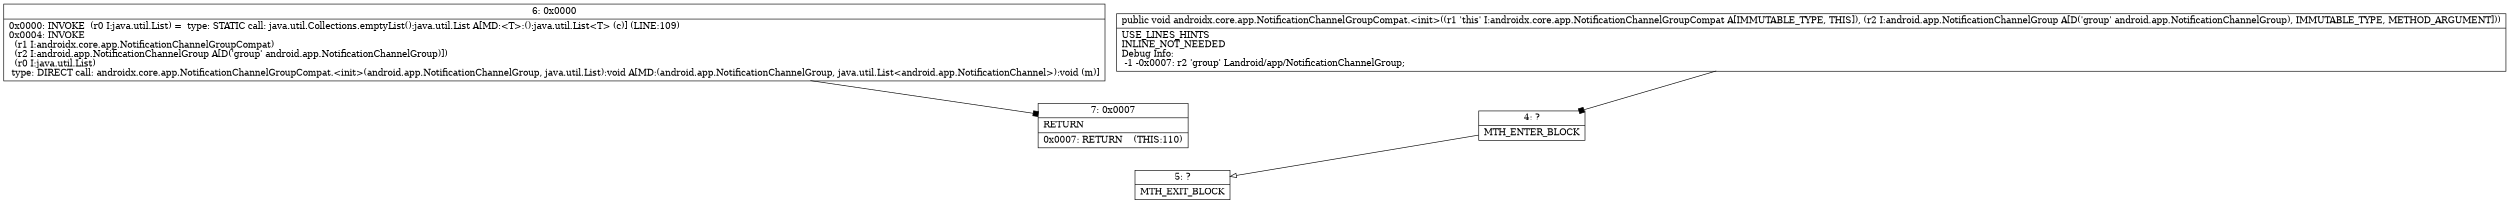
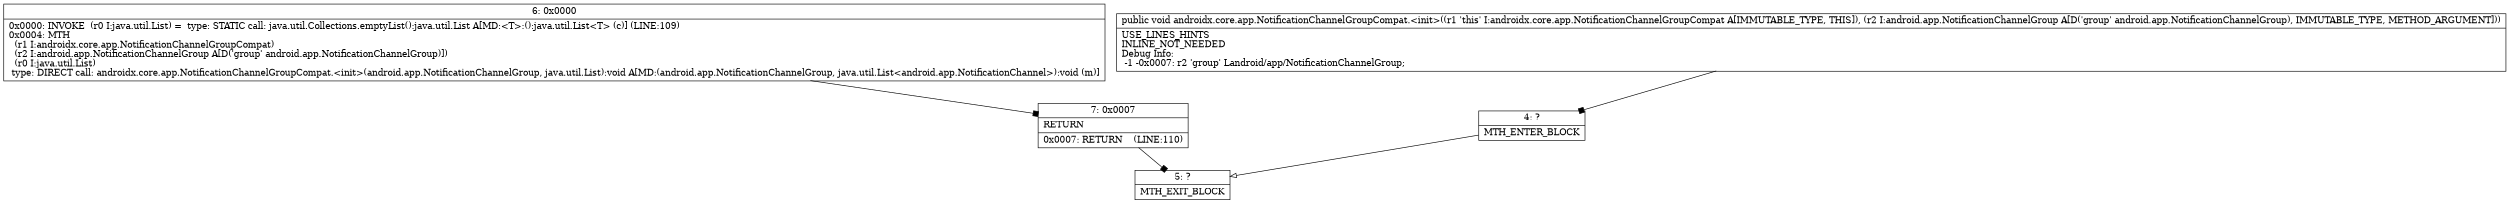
node "6: 0x0000": text "0x0004: INVOKE" -> "0x0004: MTH"
node "7: 0x0007": text "0x0007: RETURN    (THIS:110)" -> "0x0007: RETURN    (LINE:110)"
edge "7: 0x0007" -> "5: ?": added
